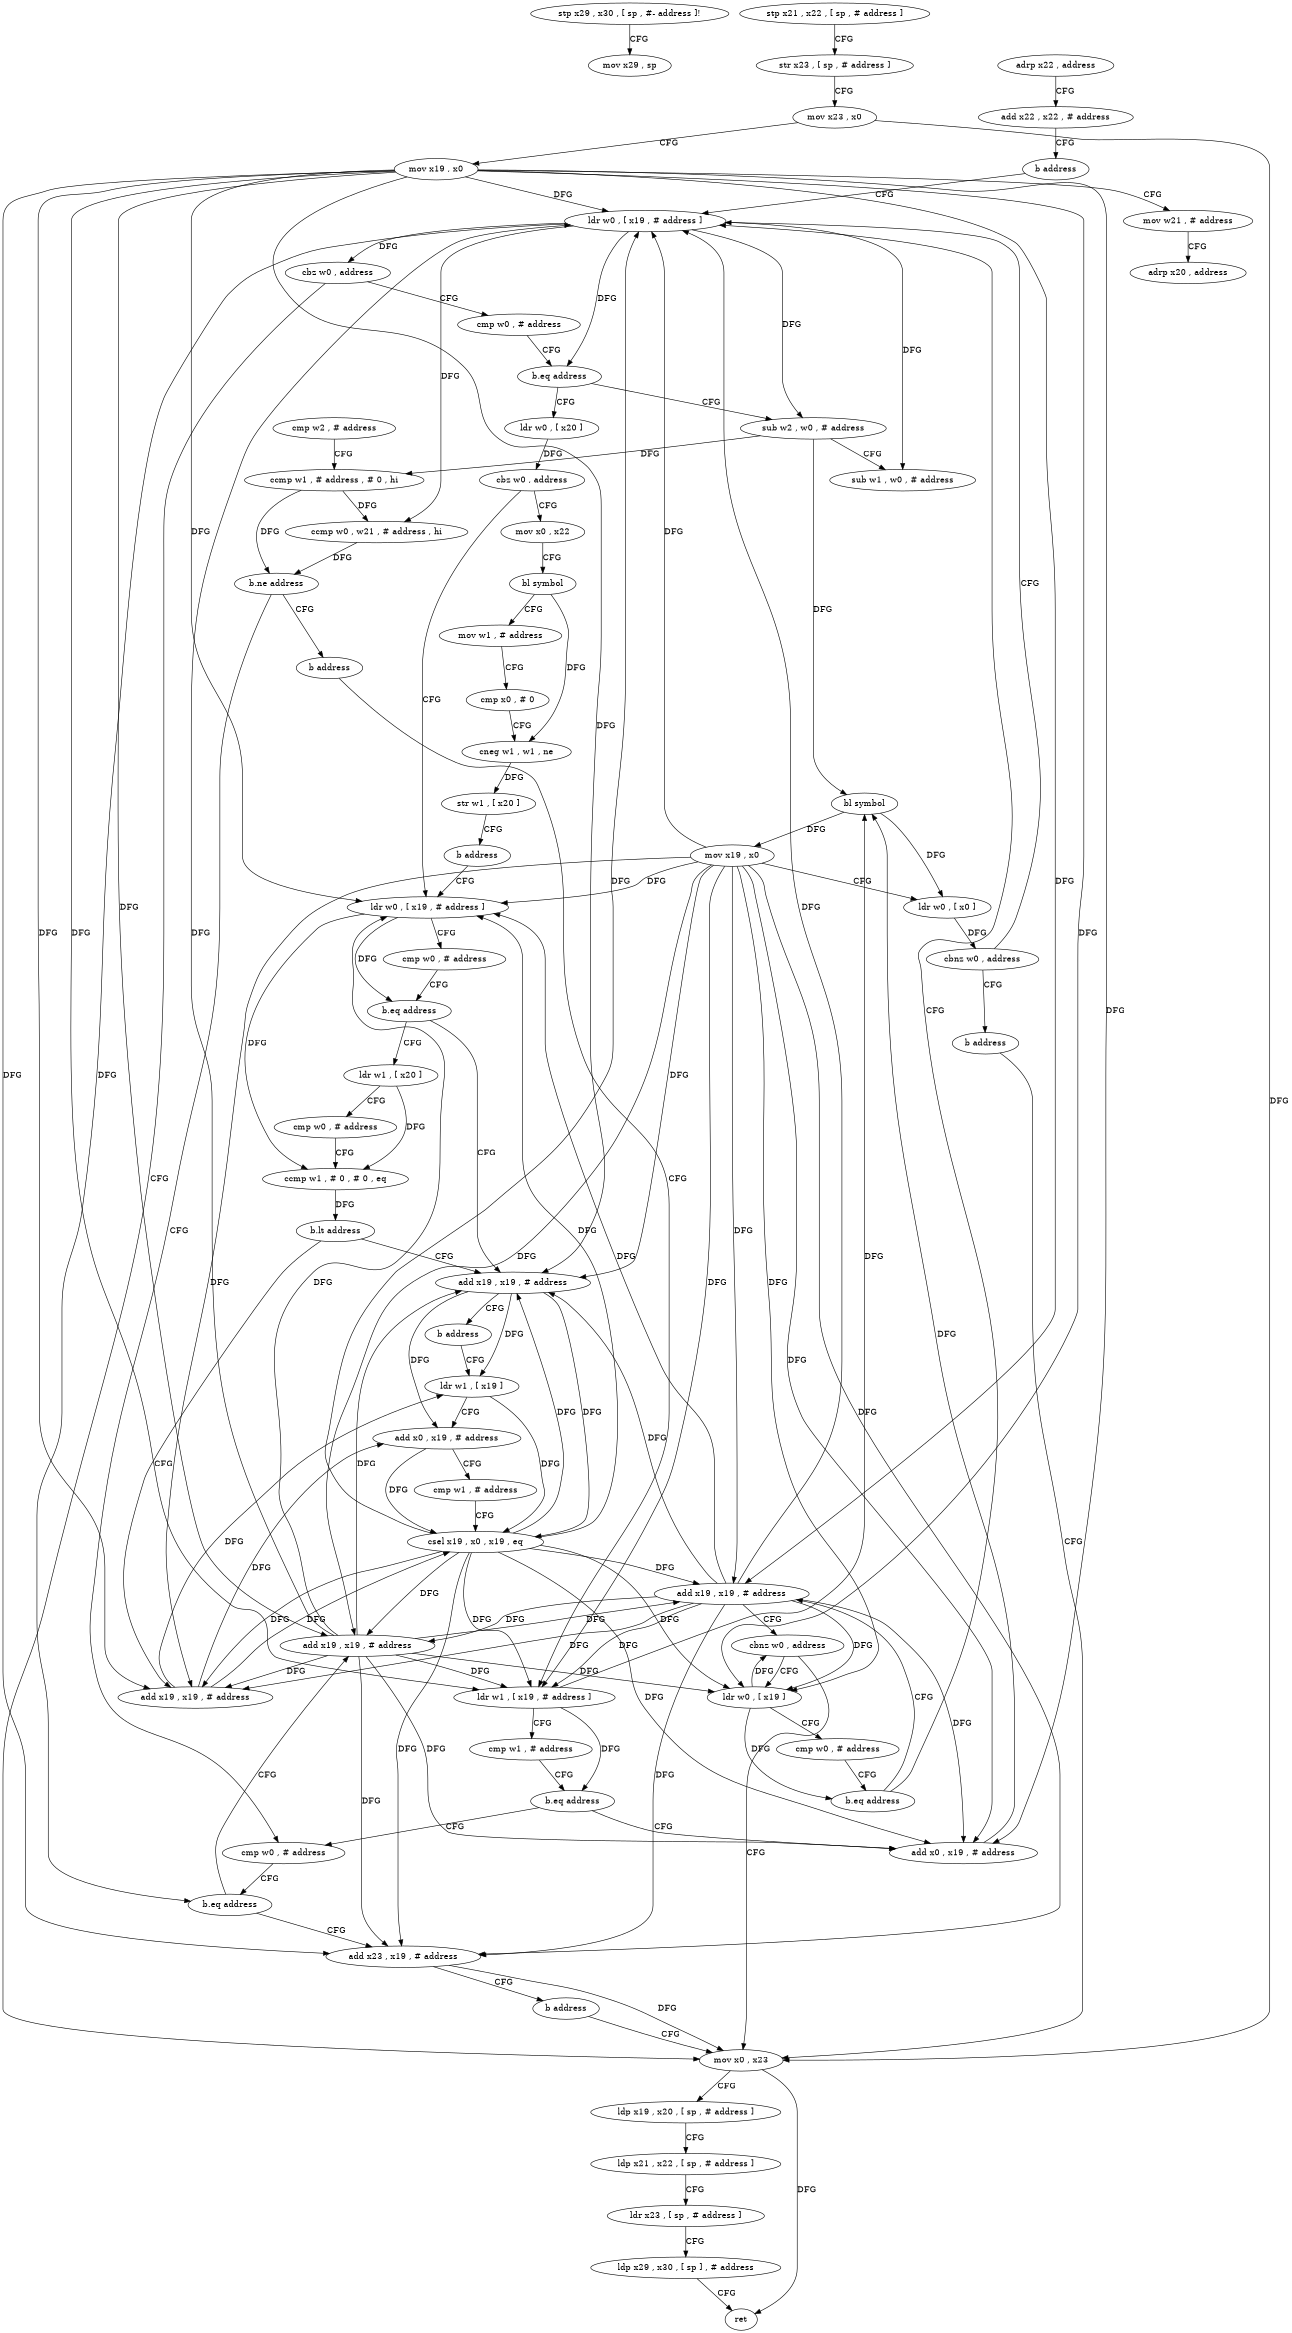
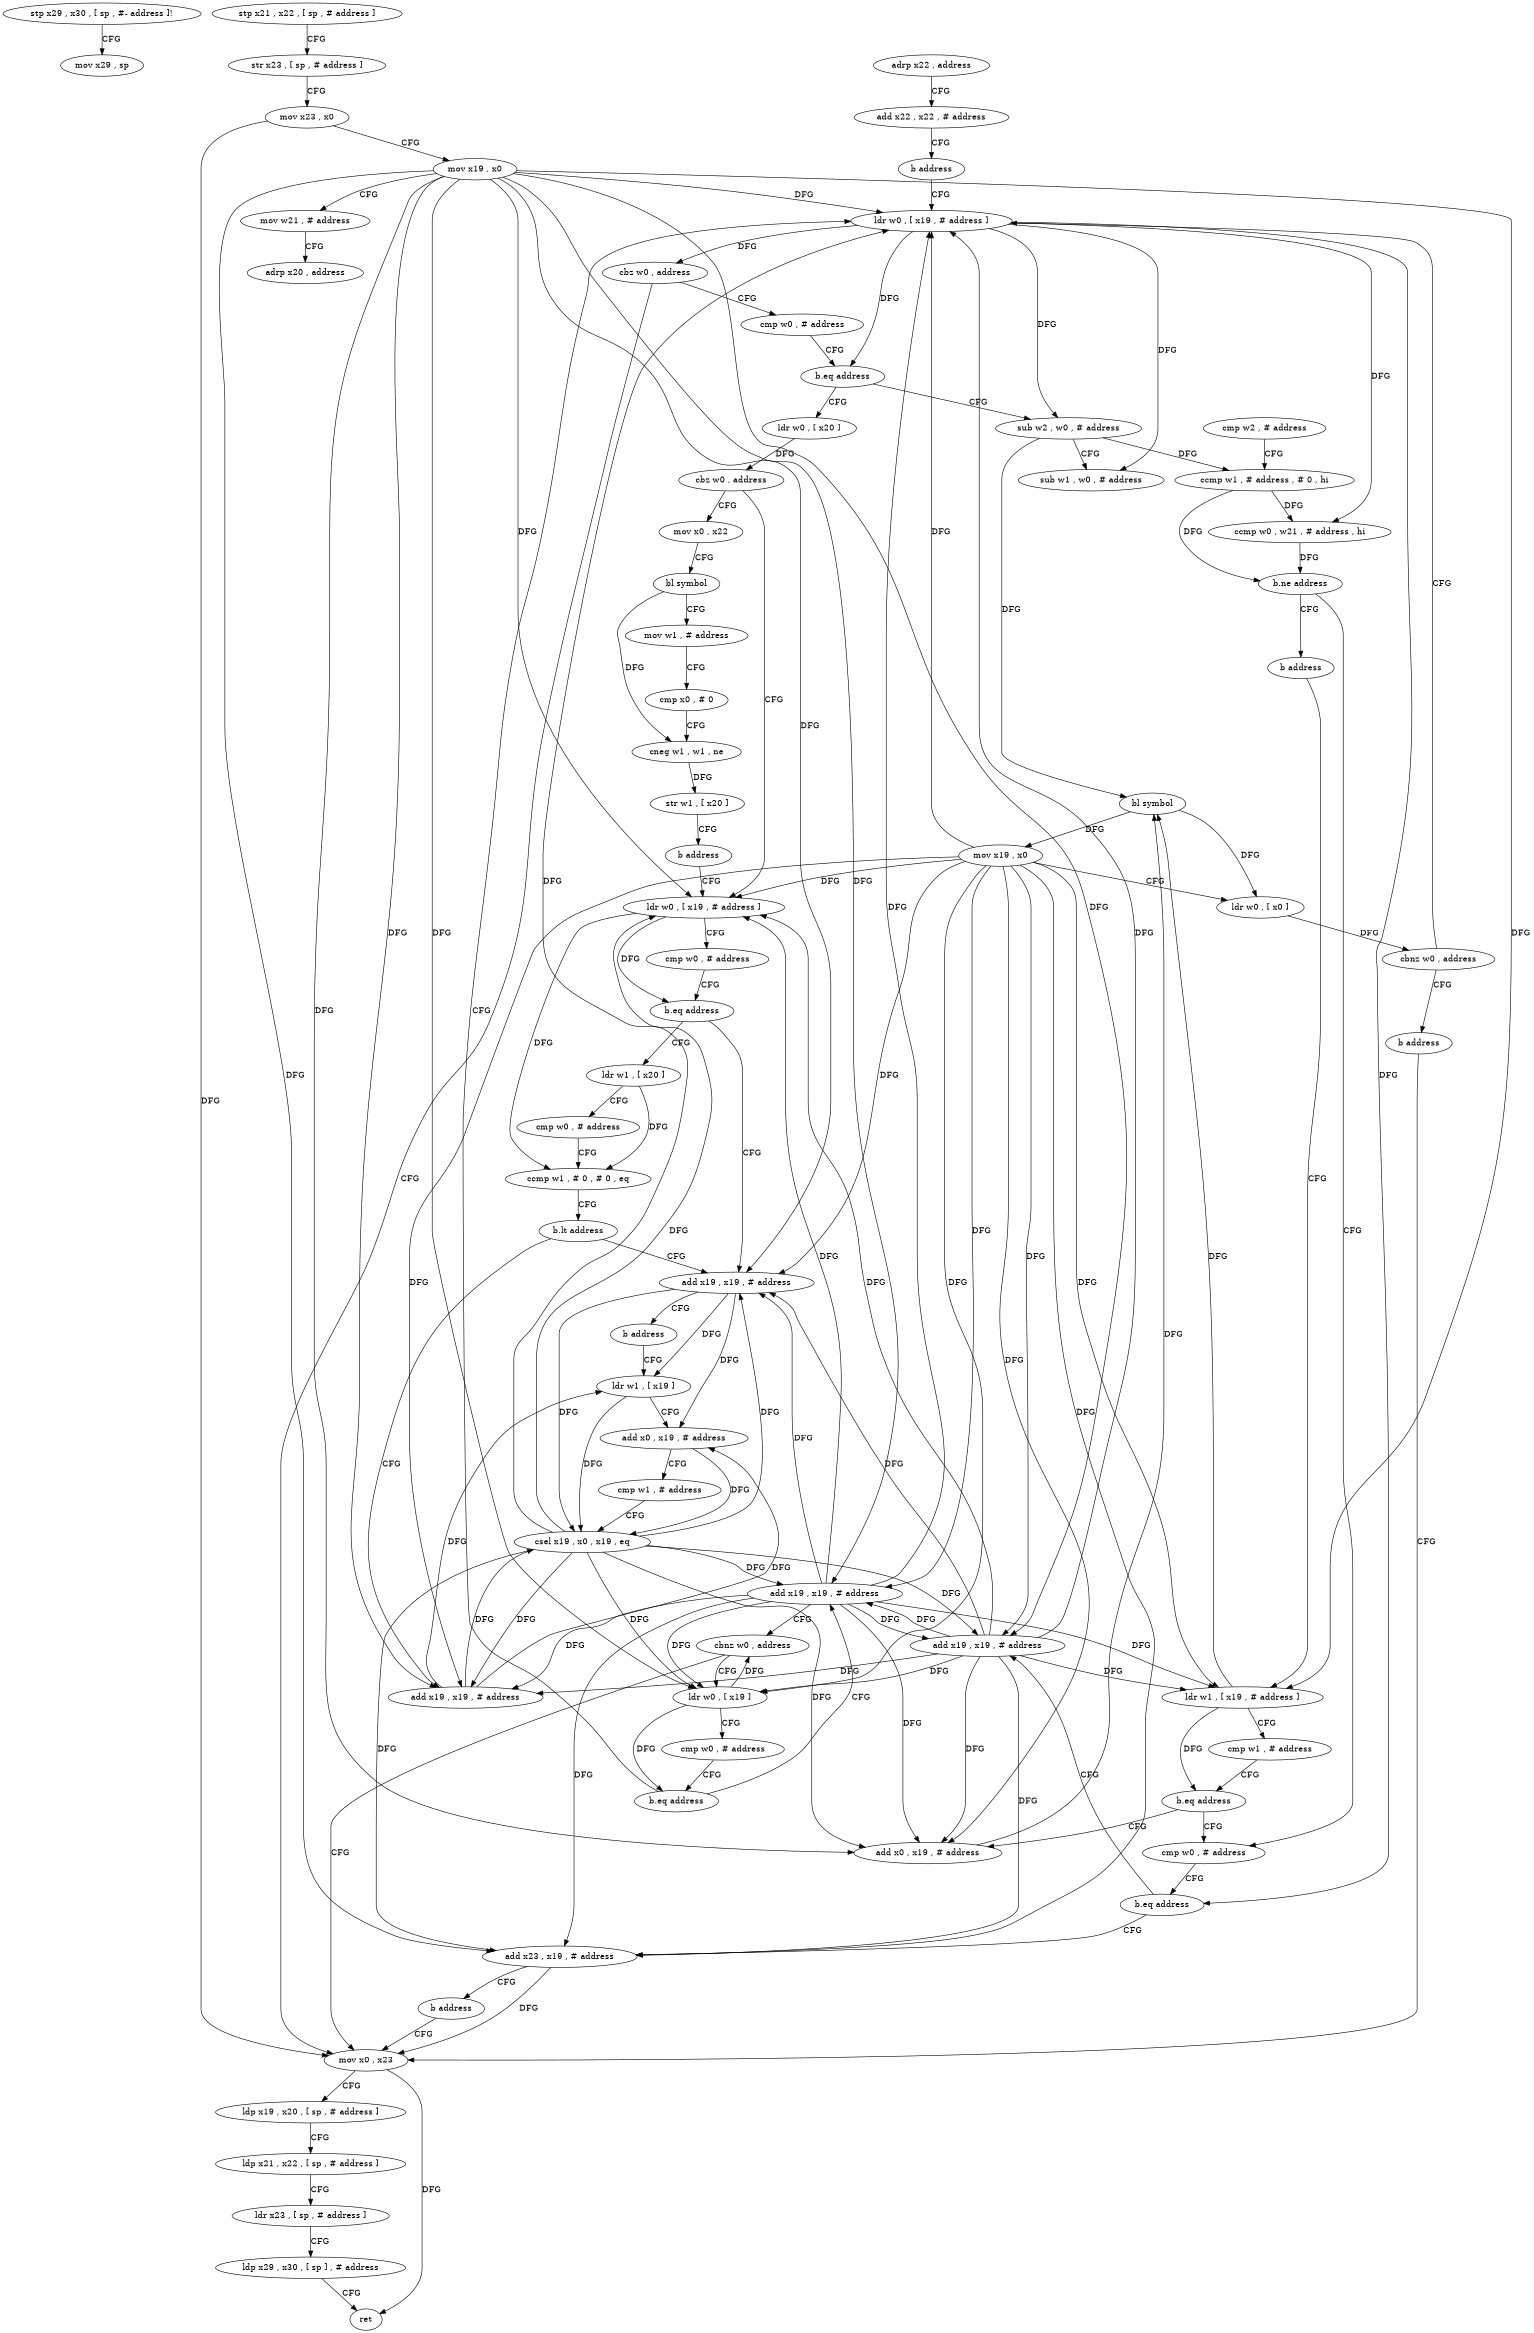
edge "ccmp w1 , # 0 , # 0 , eq" -> "b.lt address": label "DFG" -> "CFG"
edge "csel x19 , x0 , x19 , eq" -> "ldr w1 , [ x19 , # address ]": removed, label "DFG"
